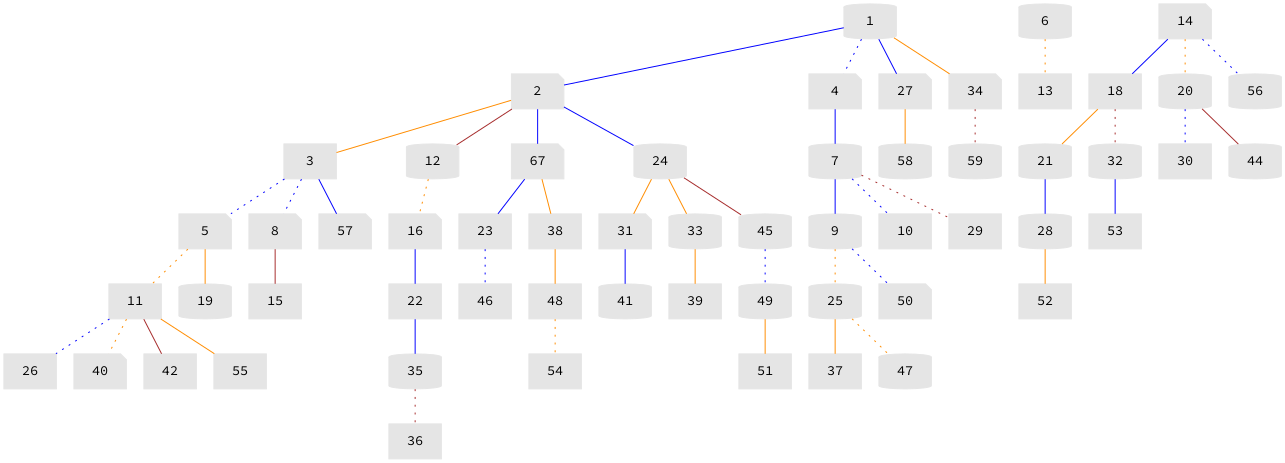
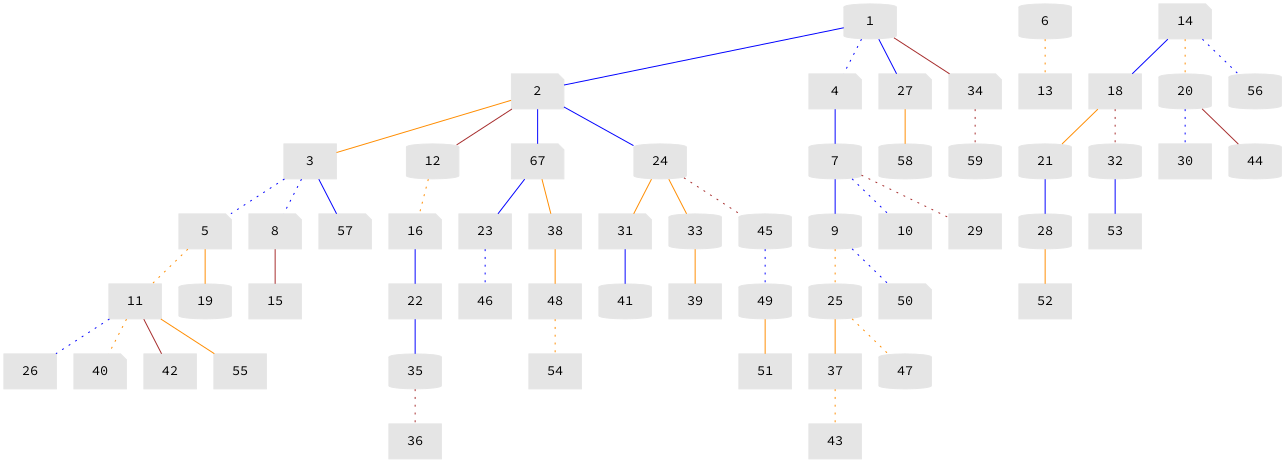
edge "1" -- "34": color darkorange -> brown
edge "24" -- "45": style solid -> dotted
node "43": added
